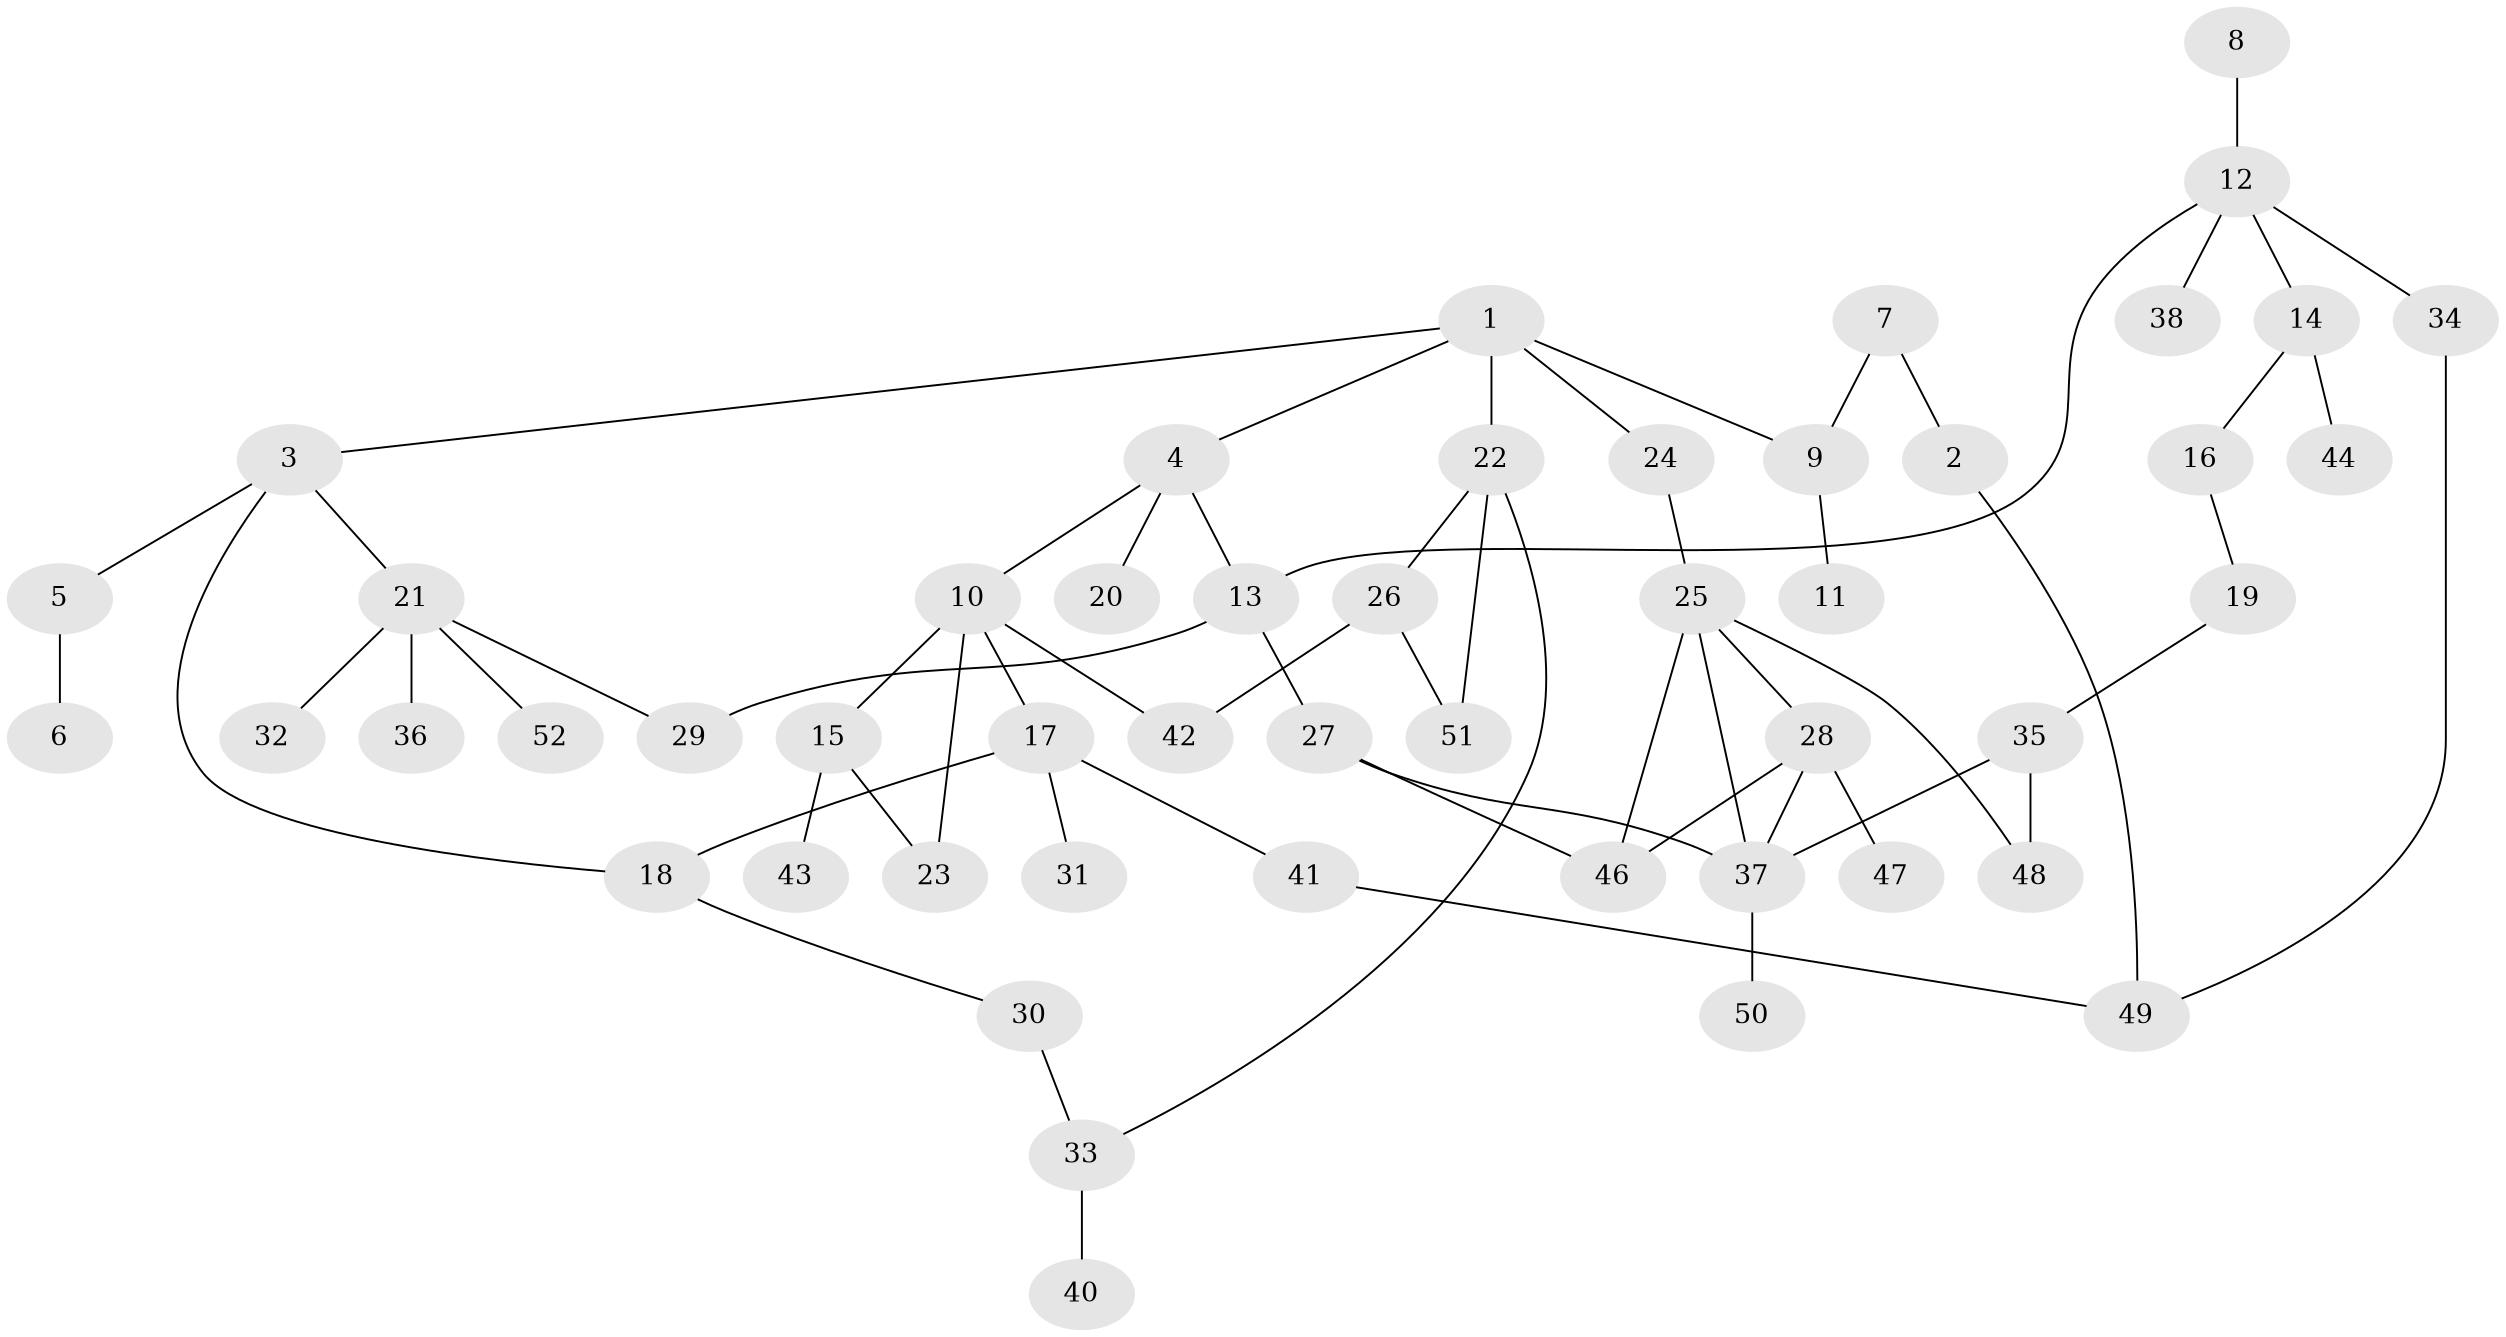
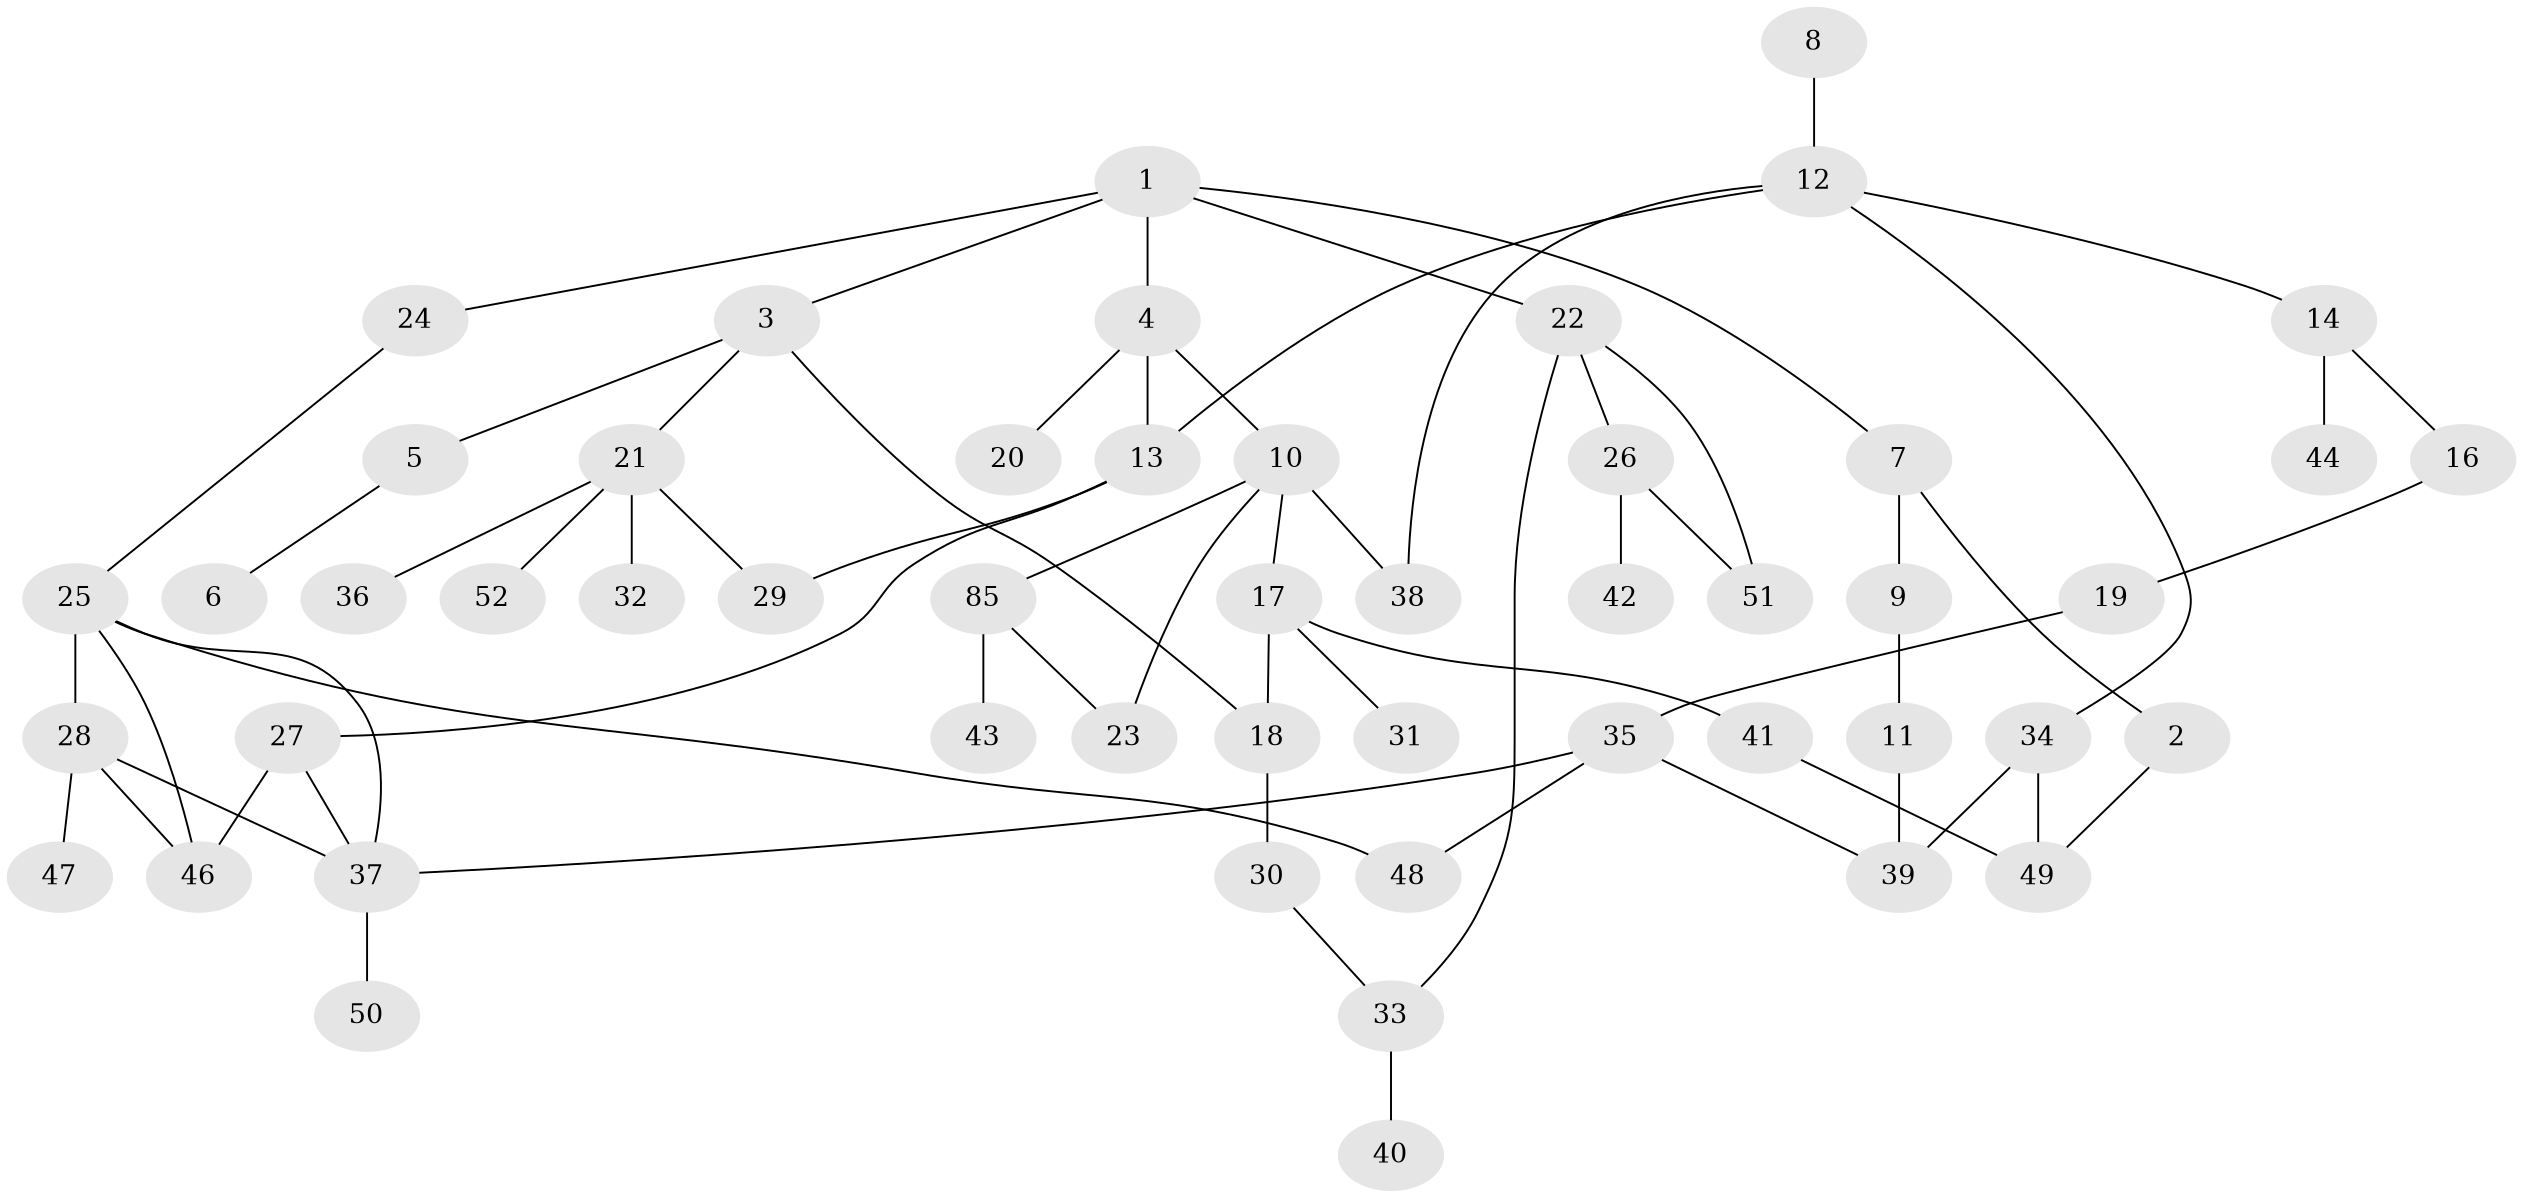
edge "1" -- "9": now "1" -- "7"
edge "10" -- "42": now "10" -- "38"
node "15": label "15" -> "85"
node "39": added
